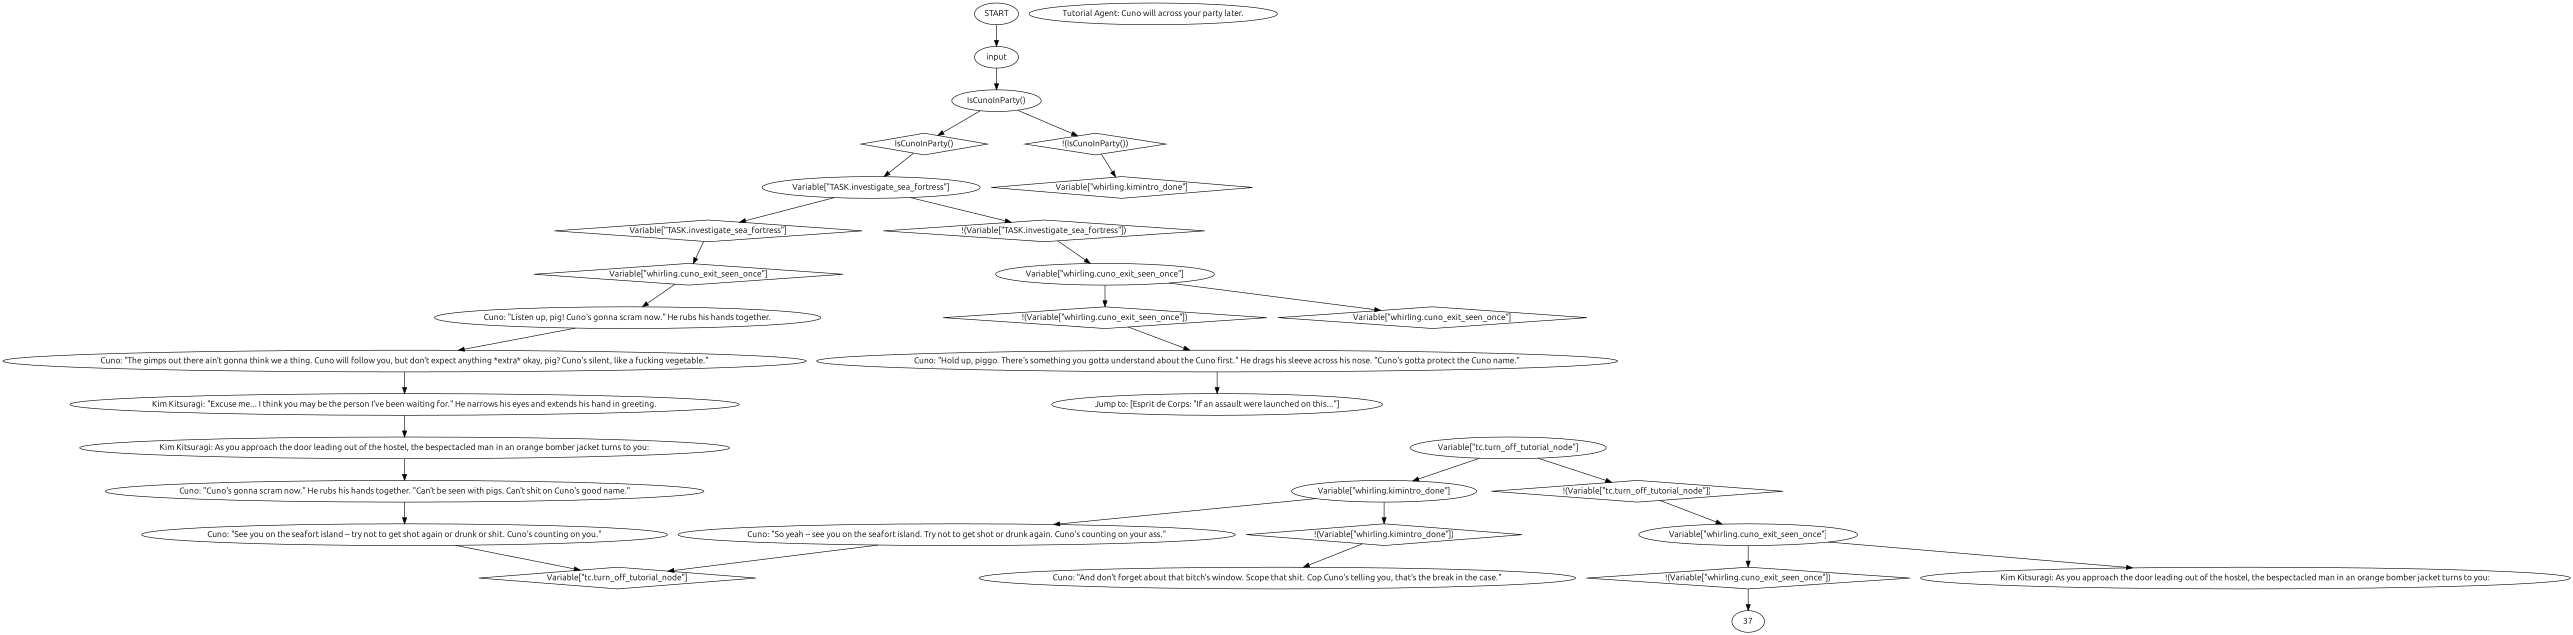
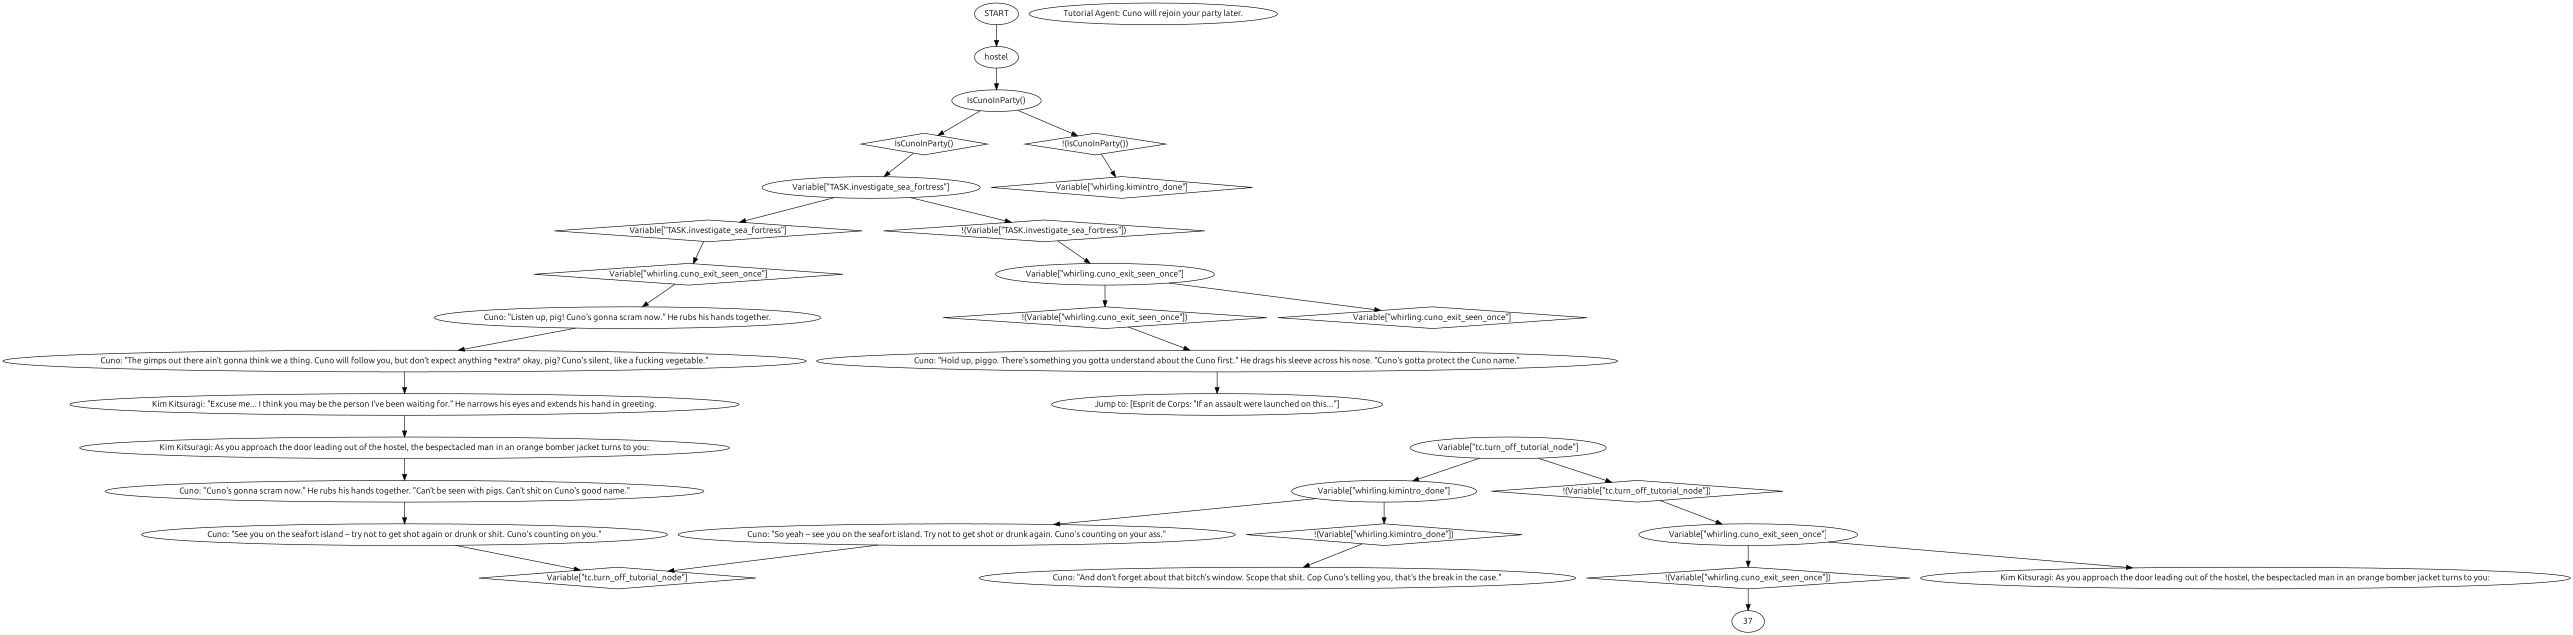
node "Tutorial Agent: Cuno will across your party later.": label "Tutorial Agent: Cuno will across your party later." -> "Tutorial Agent: Cuno will rejoin your party later."
node "input": label "input" -> "hostel"
